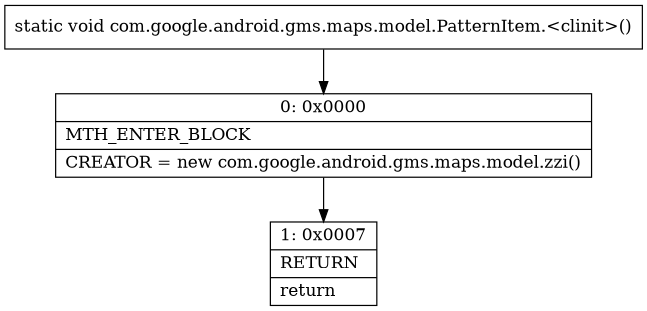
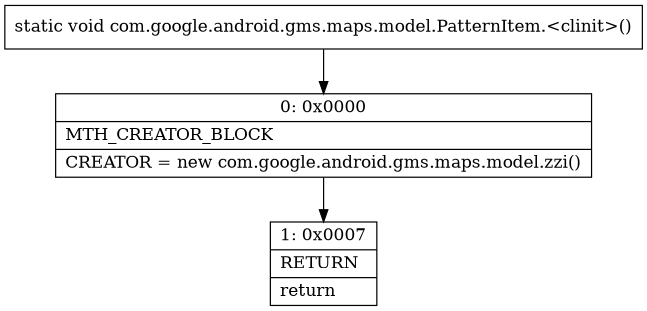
node "0: 0x0000": text "MTH_ENTER_BLOCK" -> "MTH_CREATOR_BLOCK"
